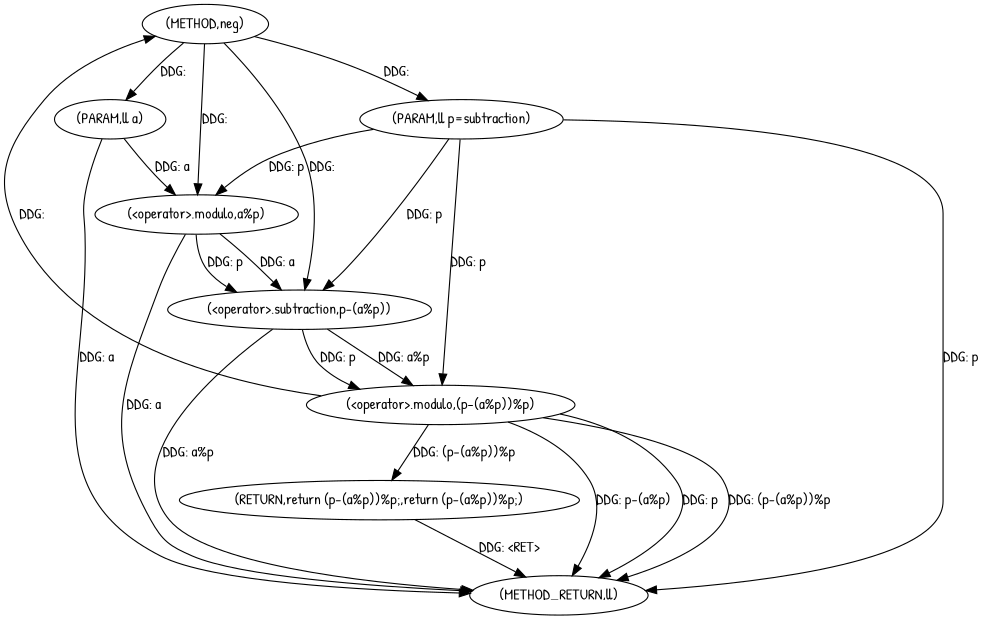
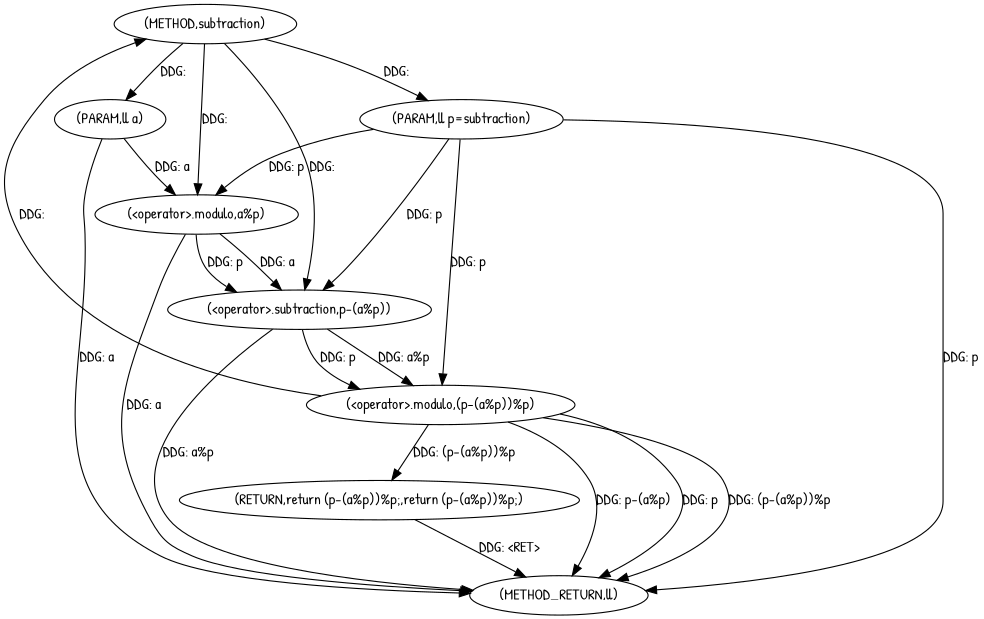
node "(METHOD,neg)": label "(METHOD,neg)" -> "(METHOD,subtraction)"
